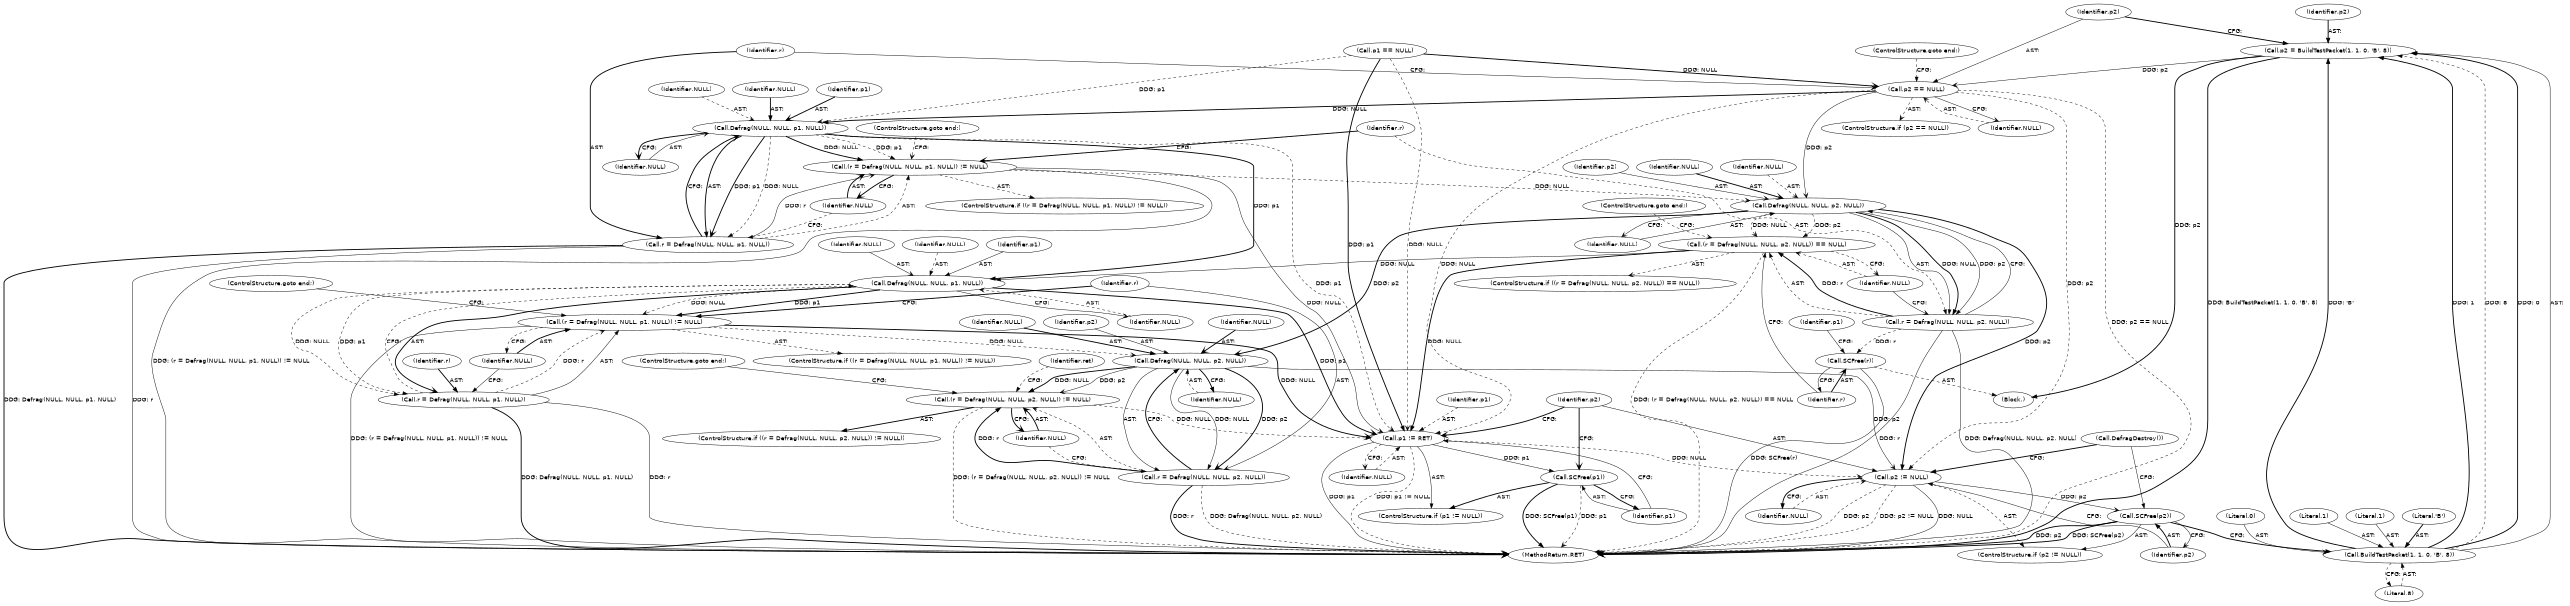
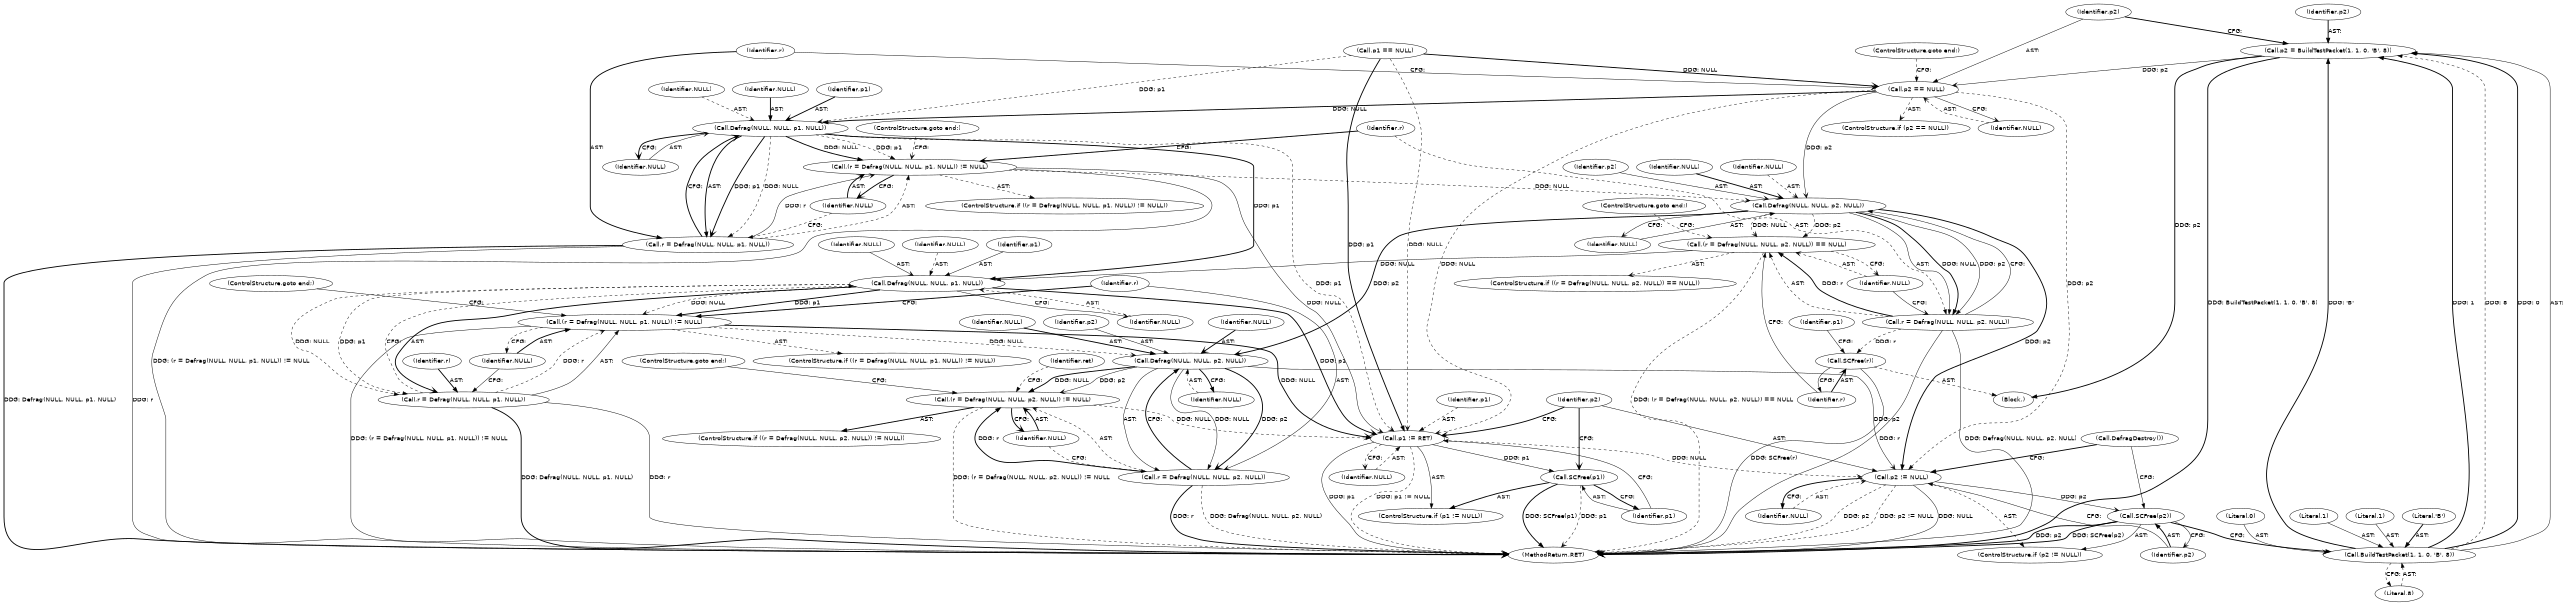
edge "(Call,p2 == NULL)" -> "(Call,p1 != RET)": arrowhead normal -> vee
edge "(Call,(r = Defrag(NULL, NULL, p2, NULL)) == NULL)" -> "(Call,p1 != RET)": removed, label "DDG: NULL"
edge "(Call,p2 == NULL)" -> "(MethodReturn,RET)": removed, label "DDG: p2 == NULL"
